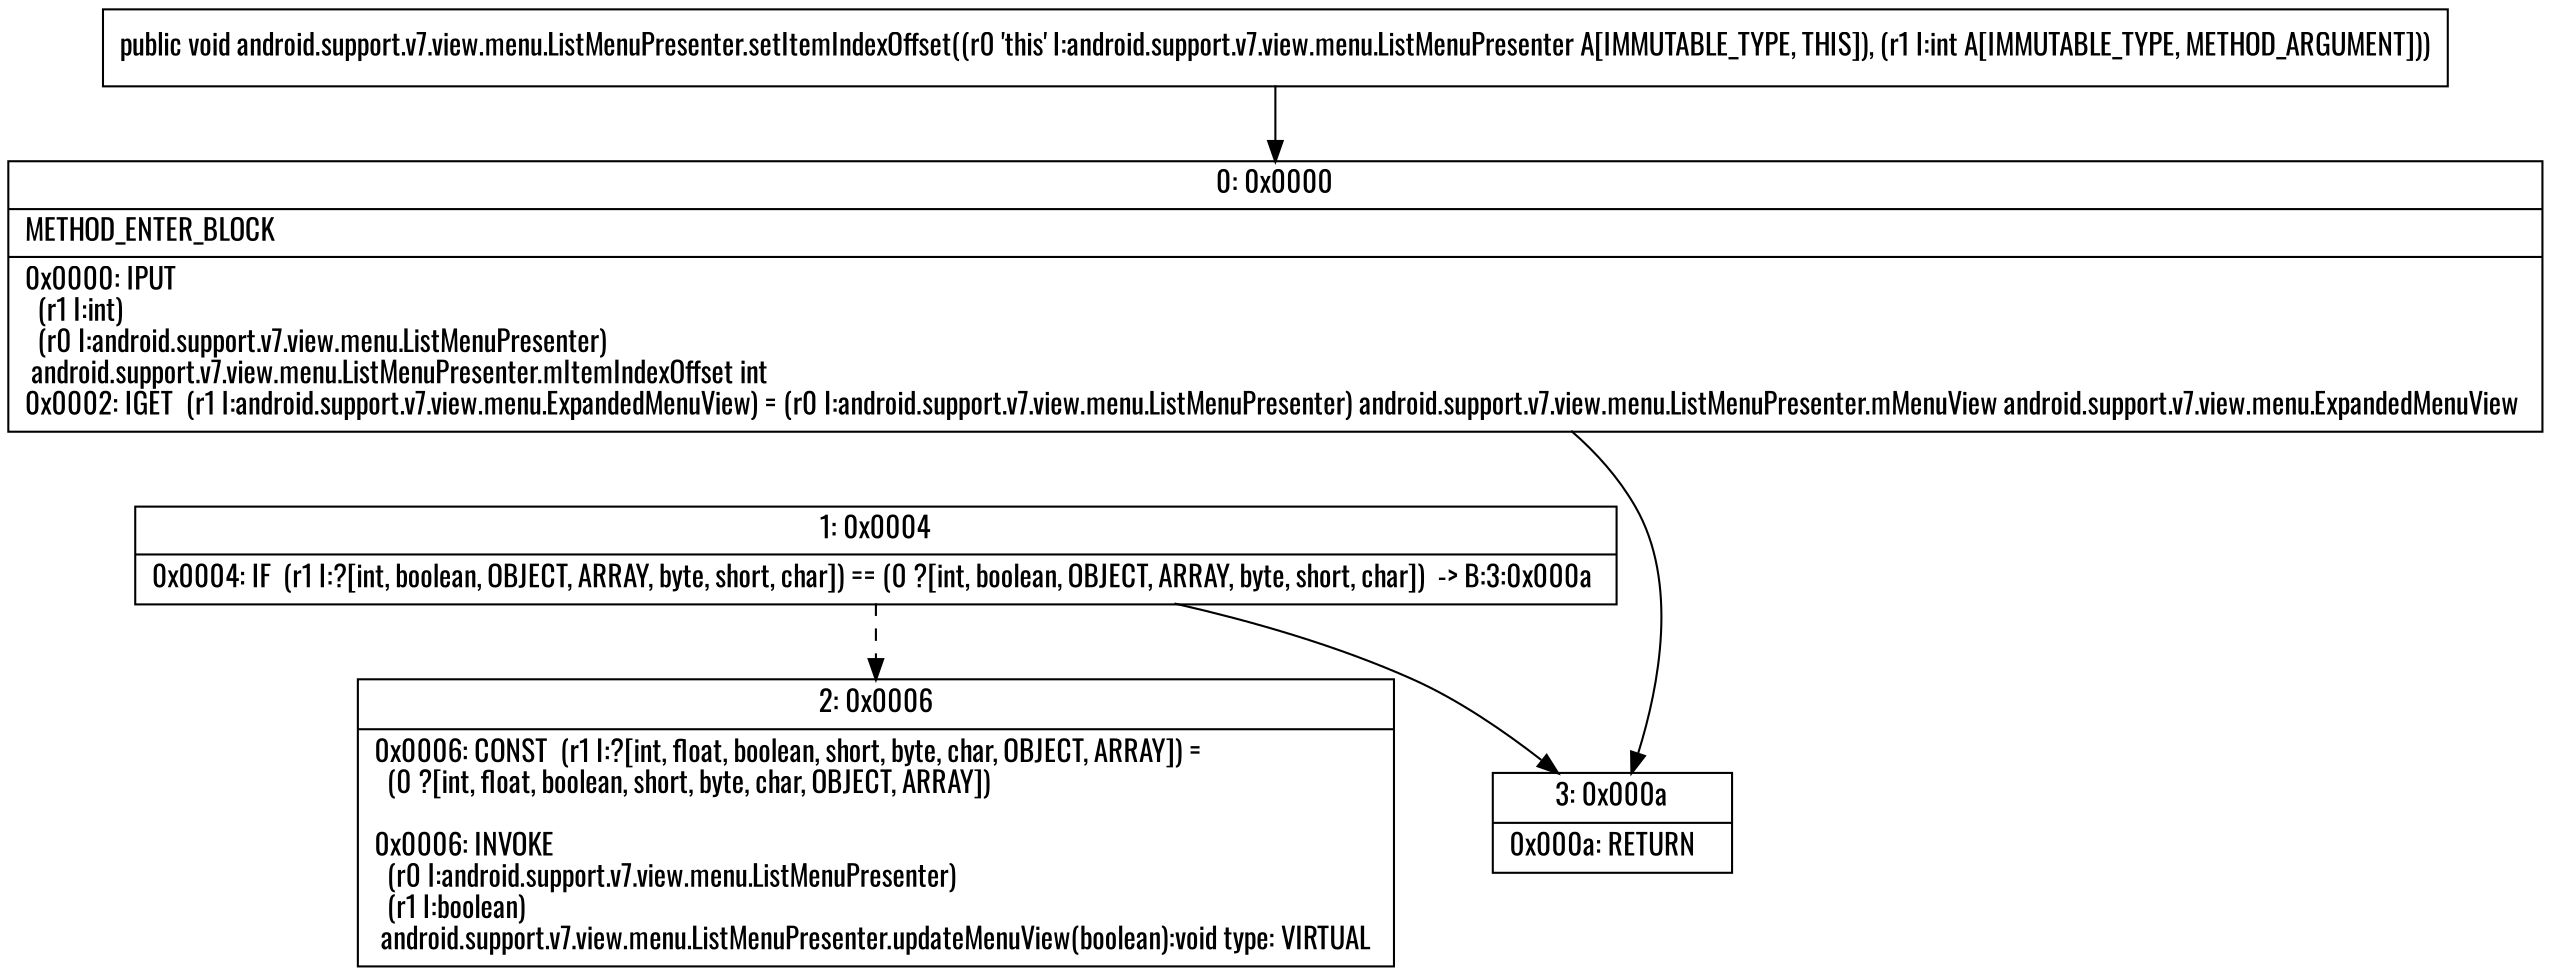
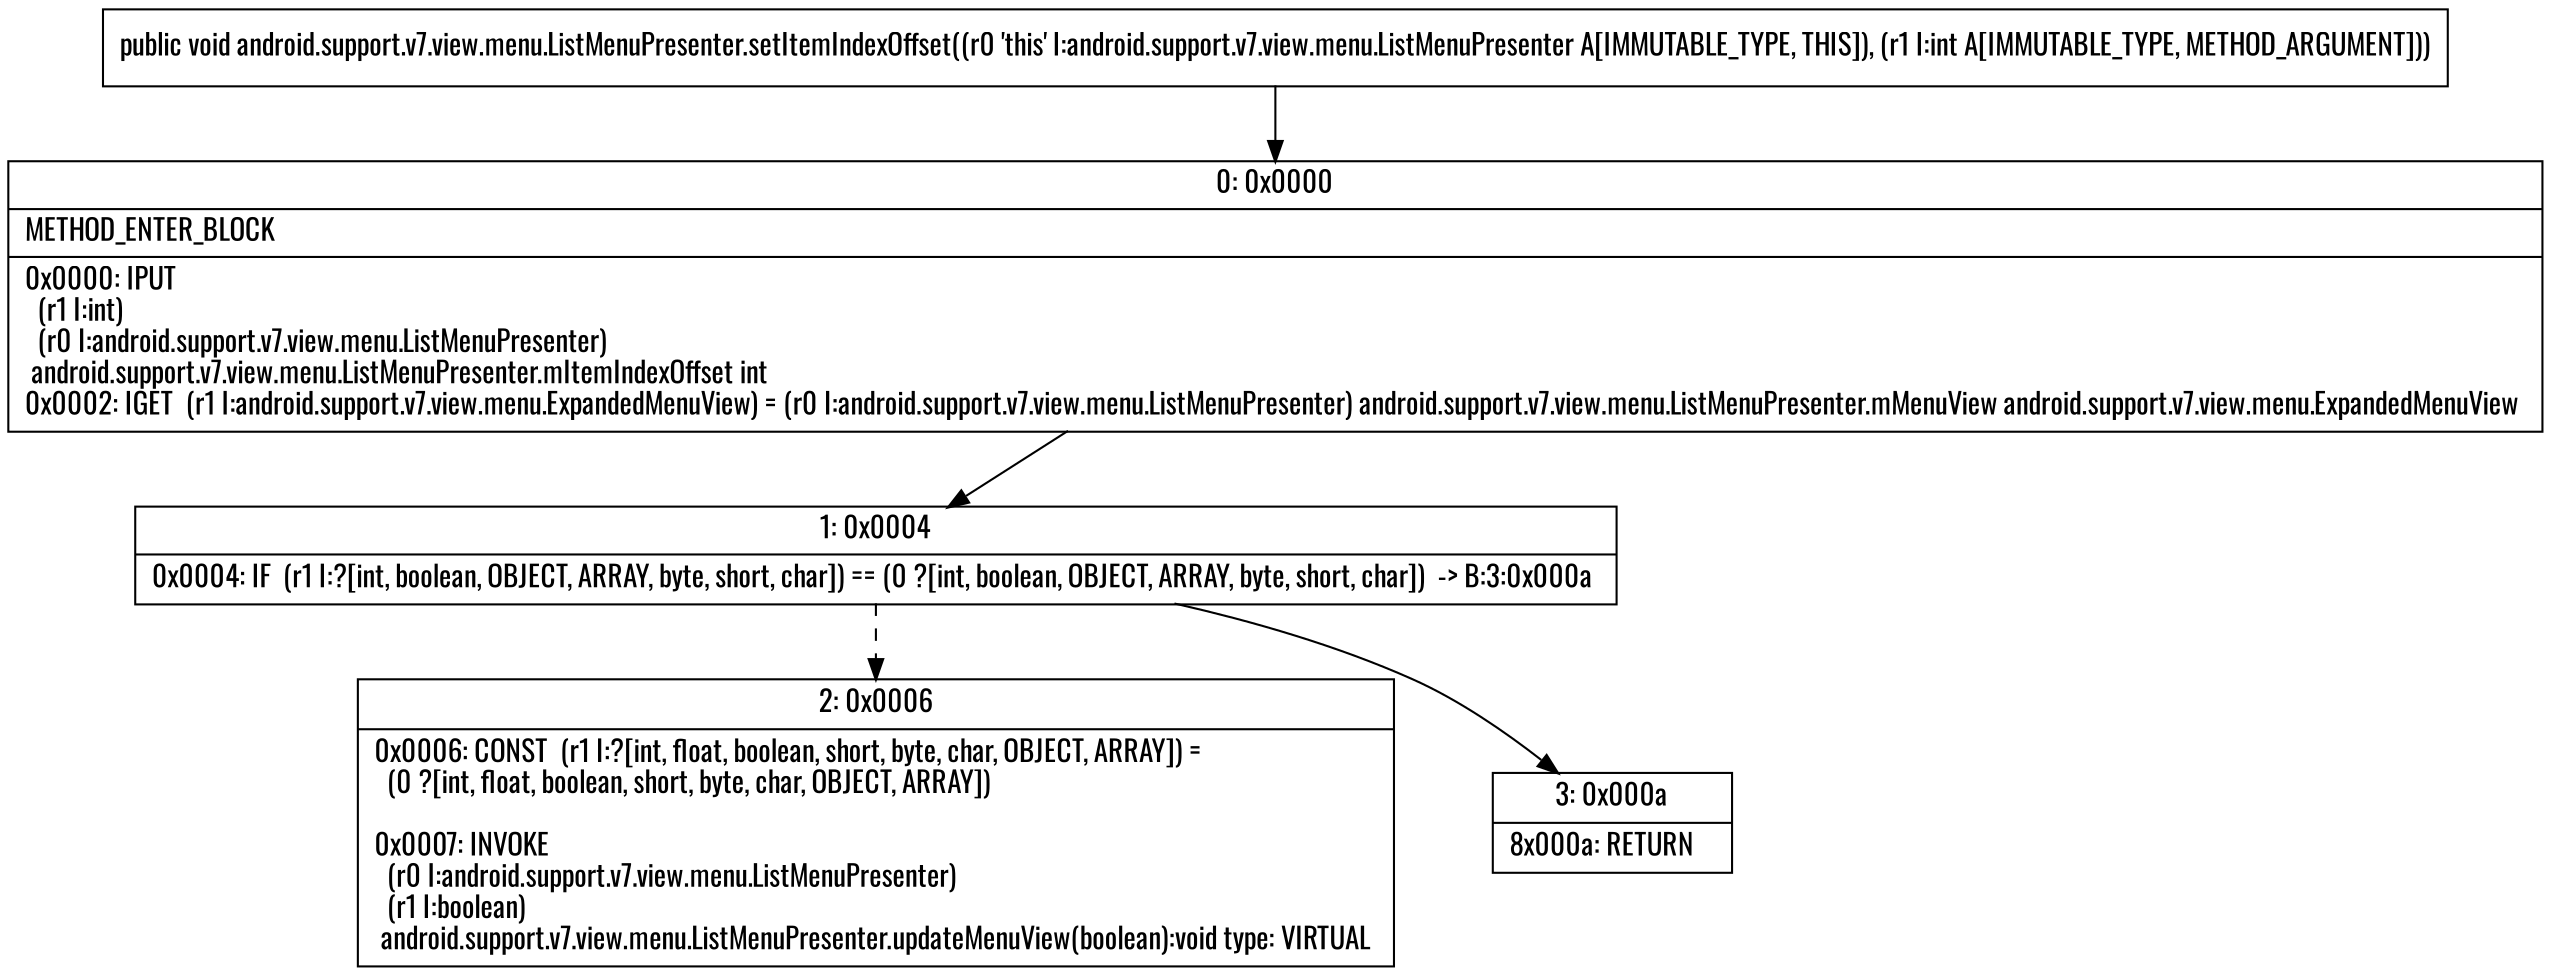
edge "0: 0x0000" -> "3: 0x000a": now "0: 0x0000" -> "1: 0x0004"
node "2: 0x0006": text "0x0006: INVOKE" -> "0x0007: INVOKE"
node "3: 0x000a": text "0x000a: RETURN" -> "8x000a: RETURN"
